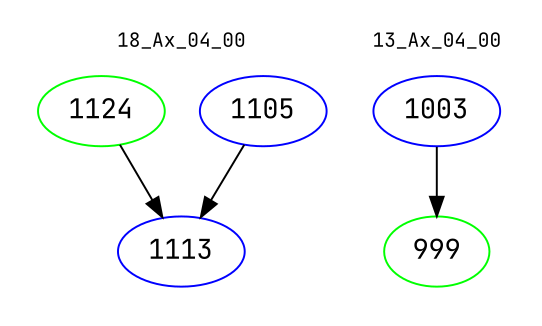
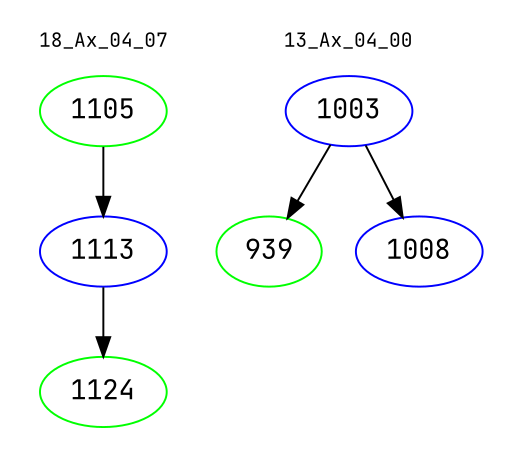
cluster "18_Ax_04_00": label "18_Ax_04_00" -> "18_Ax_04_07"
node "1105": color blue -> green
edge "1124" -> "1113": reversed
node "1008": added
node "999": label "999" -> "939"
